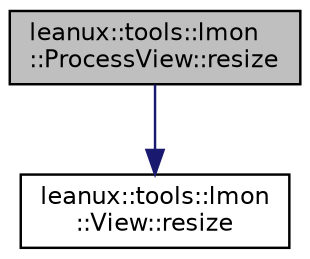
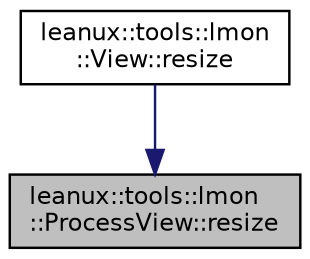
edge "leanux::tools::lmon ::ProcessView::resize" -> "leanux::tools::lmon ::View::resize": reversed
